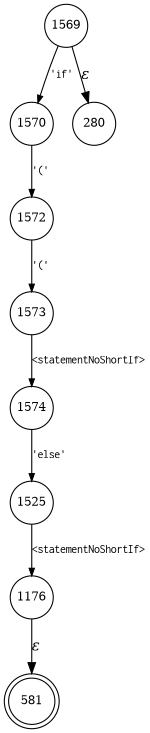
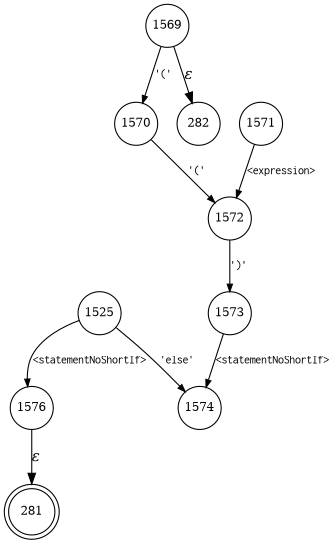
edge "1569" -> "1570": label "'if'" -> "'('"
node "280": label "280" -> "282"
node "1571": added
edge "1572" -> "1573": label "'('" -> "')'"
edge "1574" -> "1525": reversed
node "1176": label "1176" -> "1576"
node "581": label "581" -> "281"
